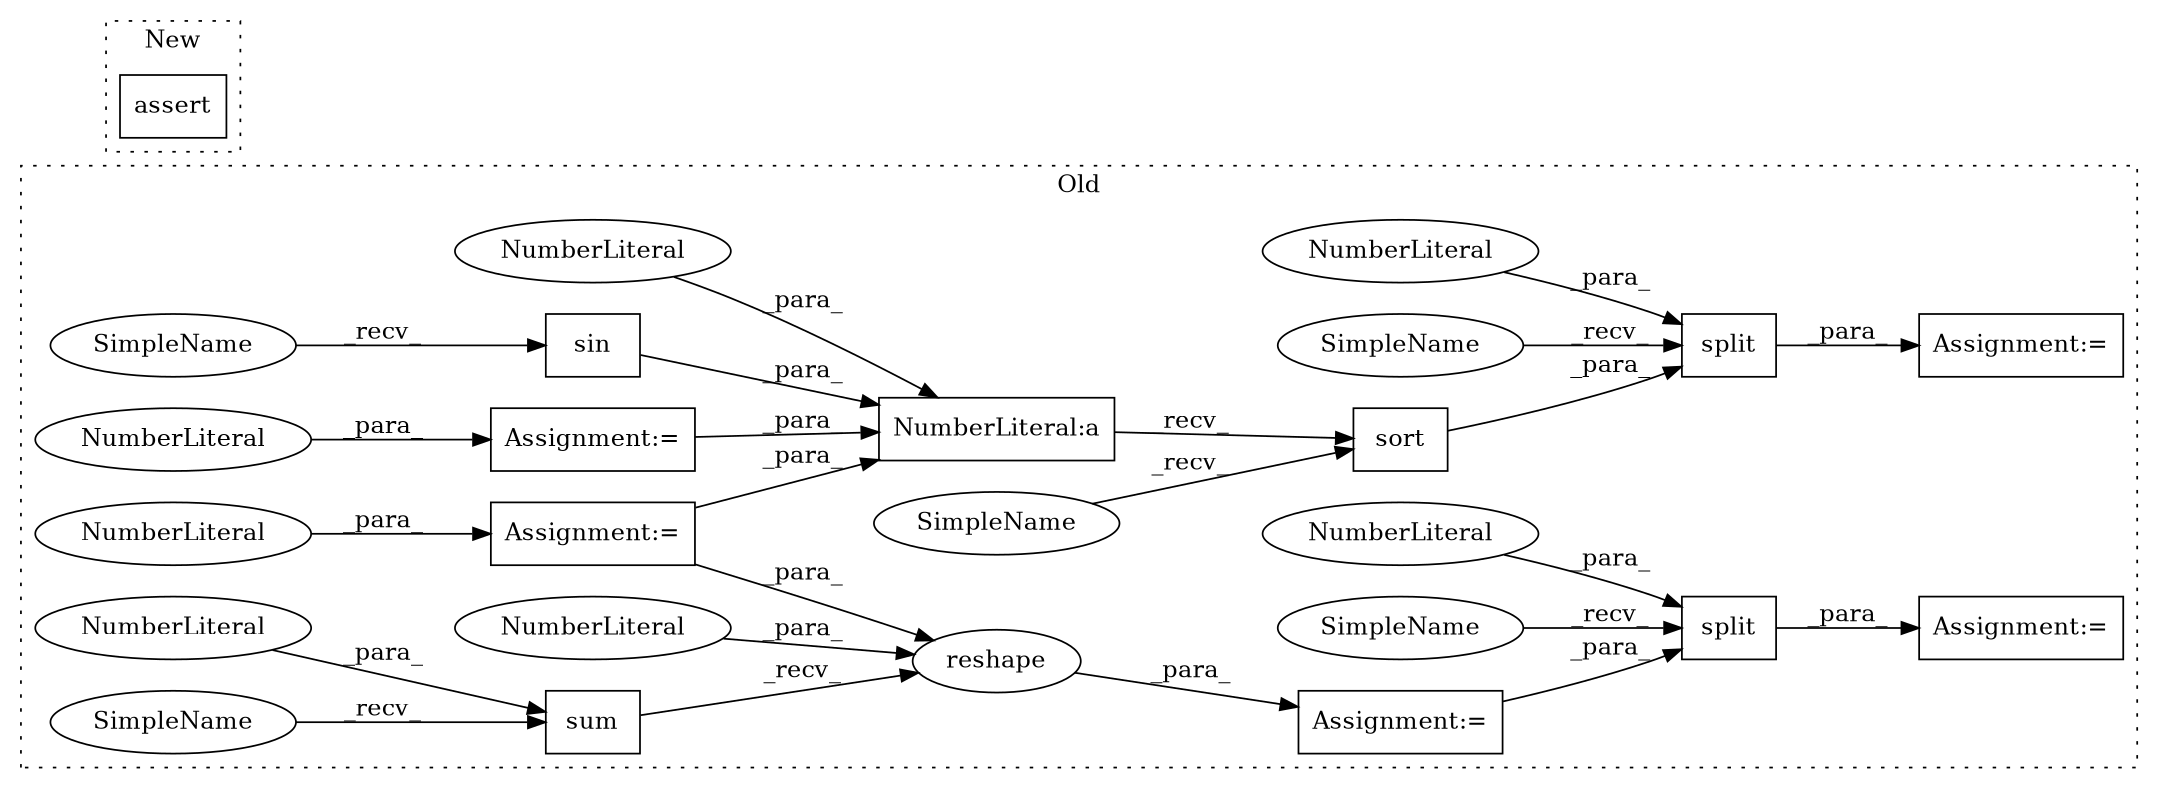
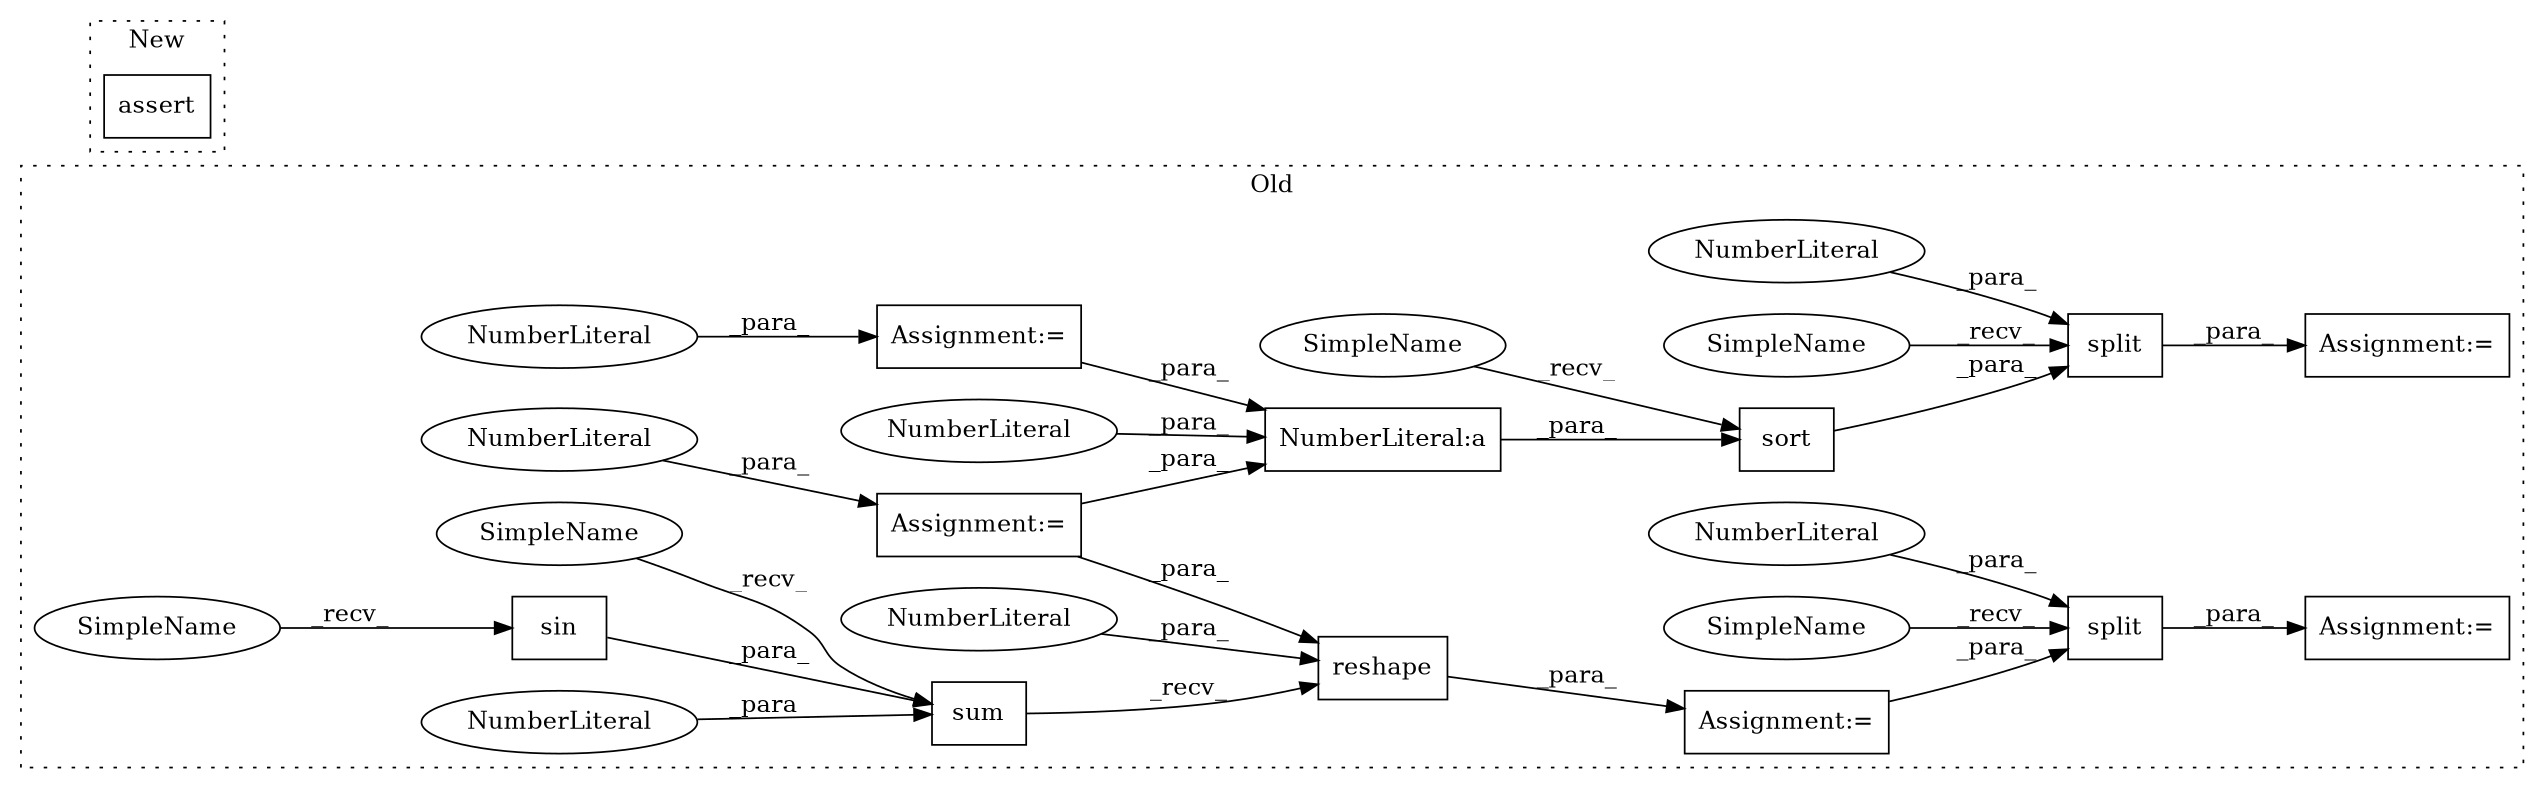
edge "sin" -> "NumberLiteral:a": now "sin" -> "sum"
edge "NumberLiteral:a" -> "sort": label "_recv_" -> "_para_"
node "reshape": shape ellipse -> box
